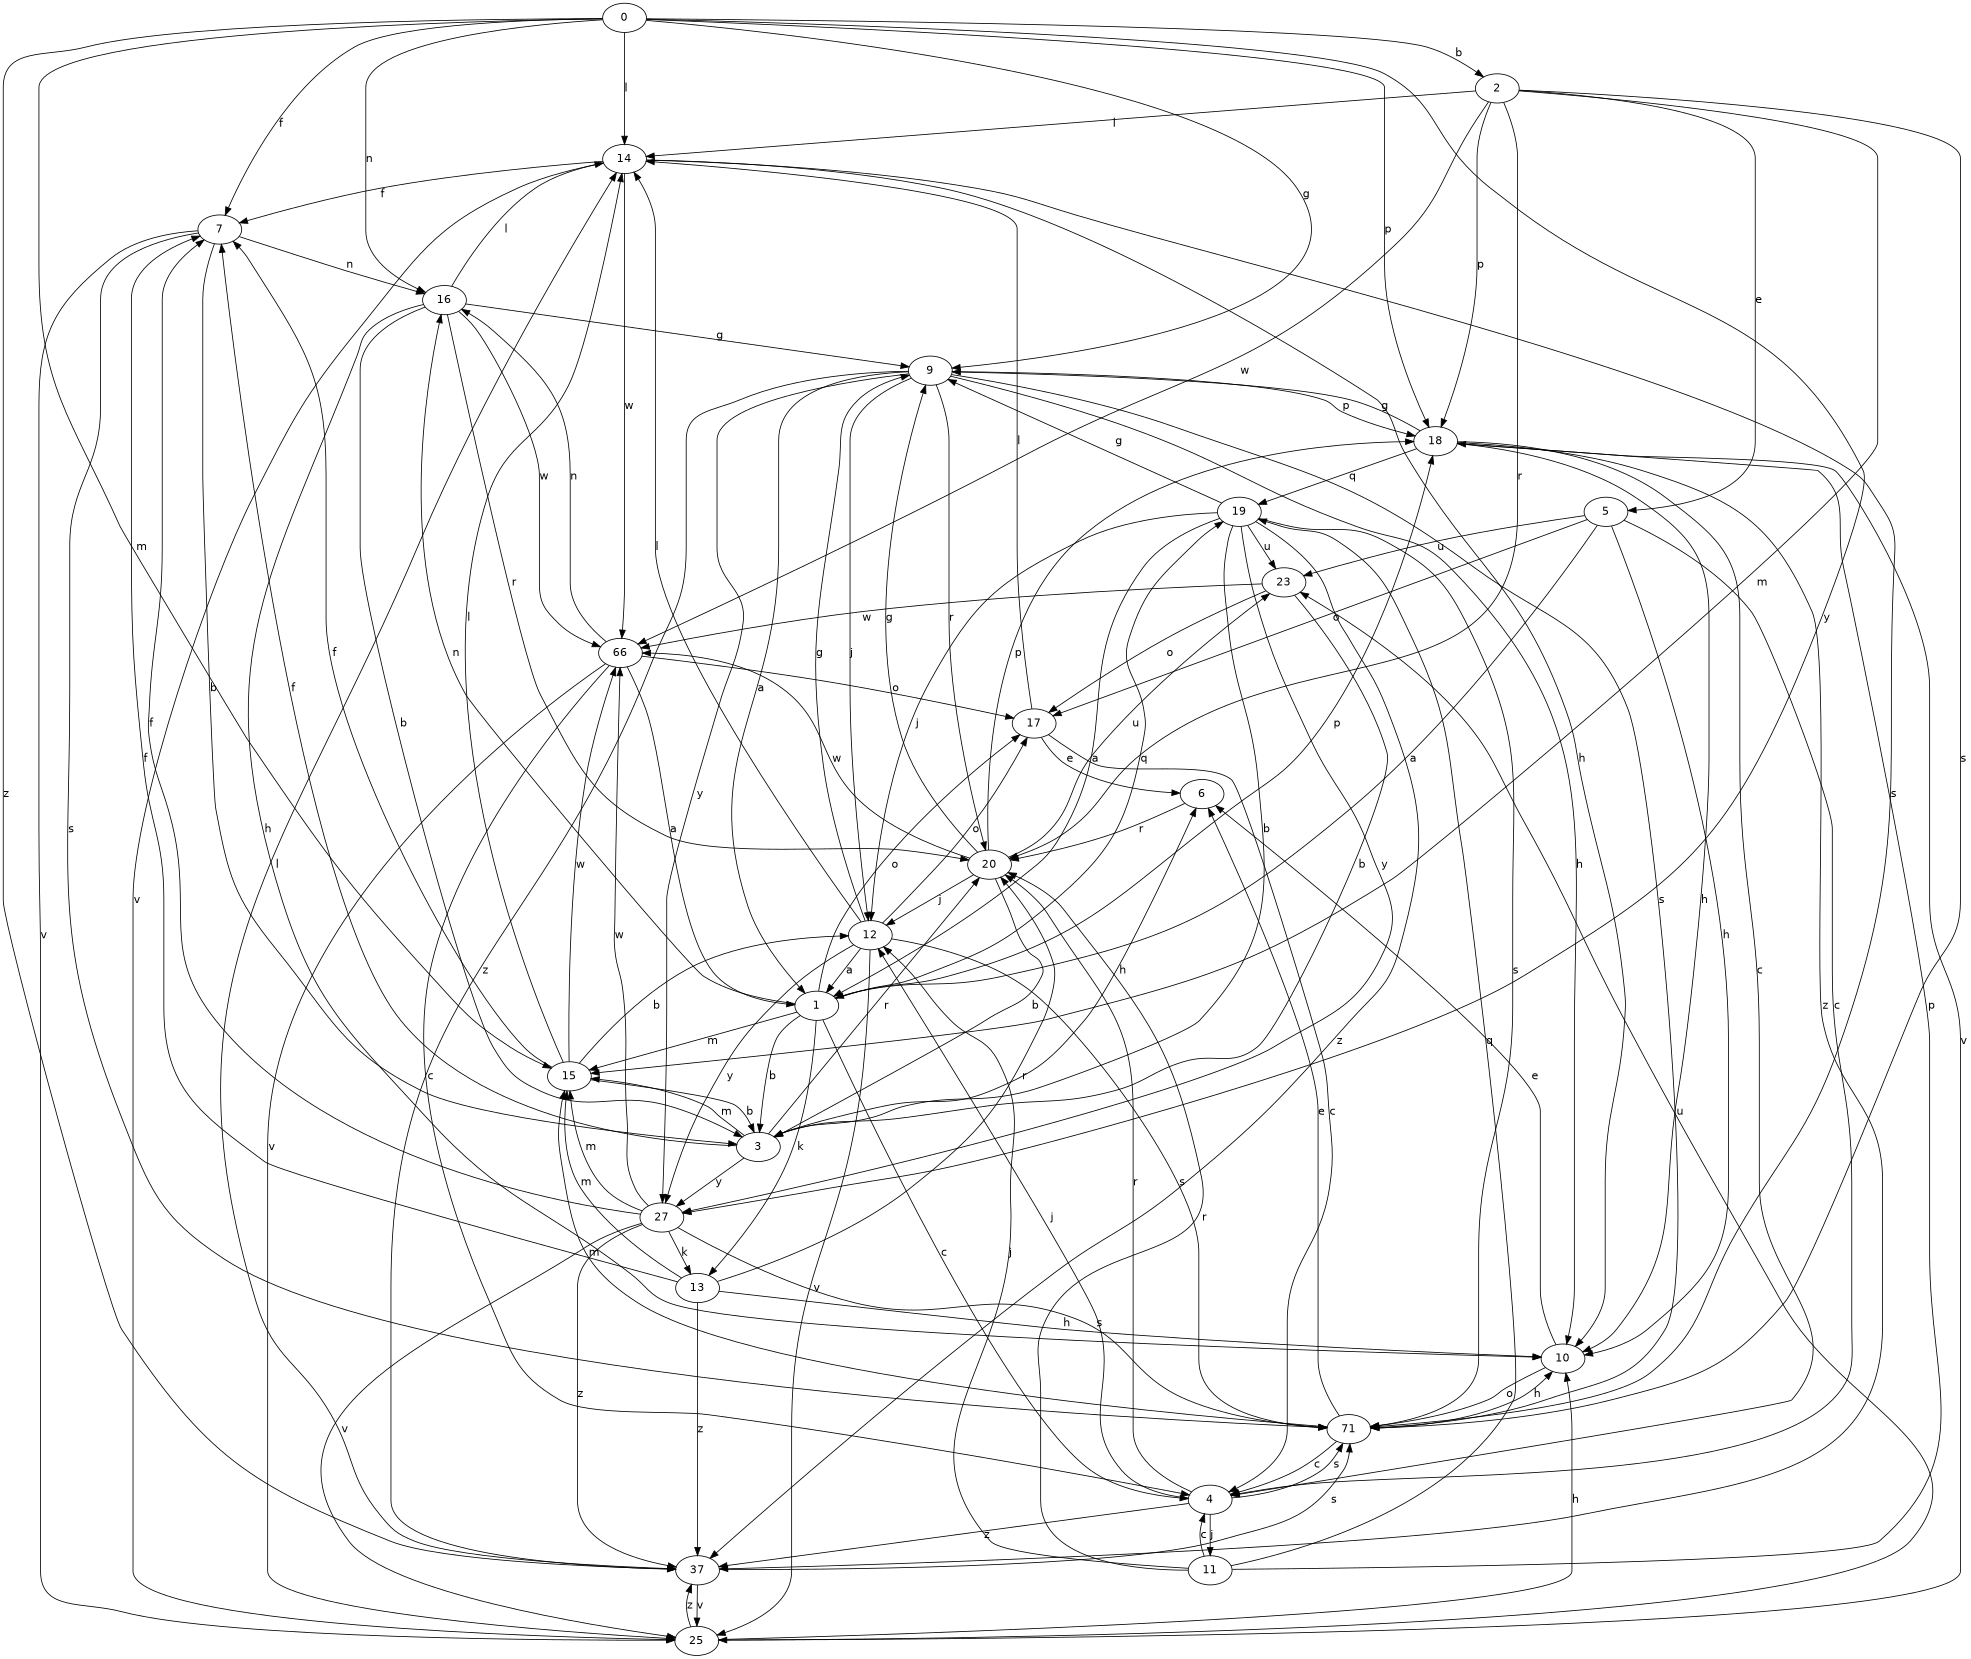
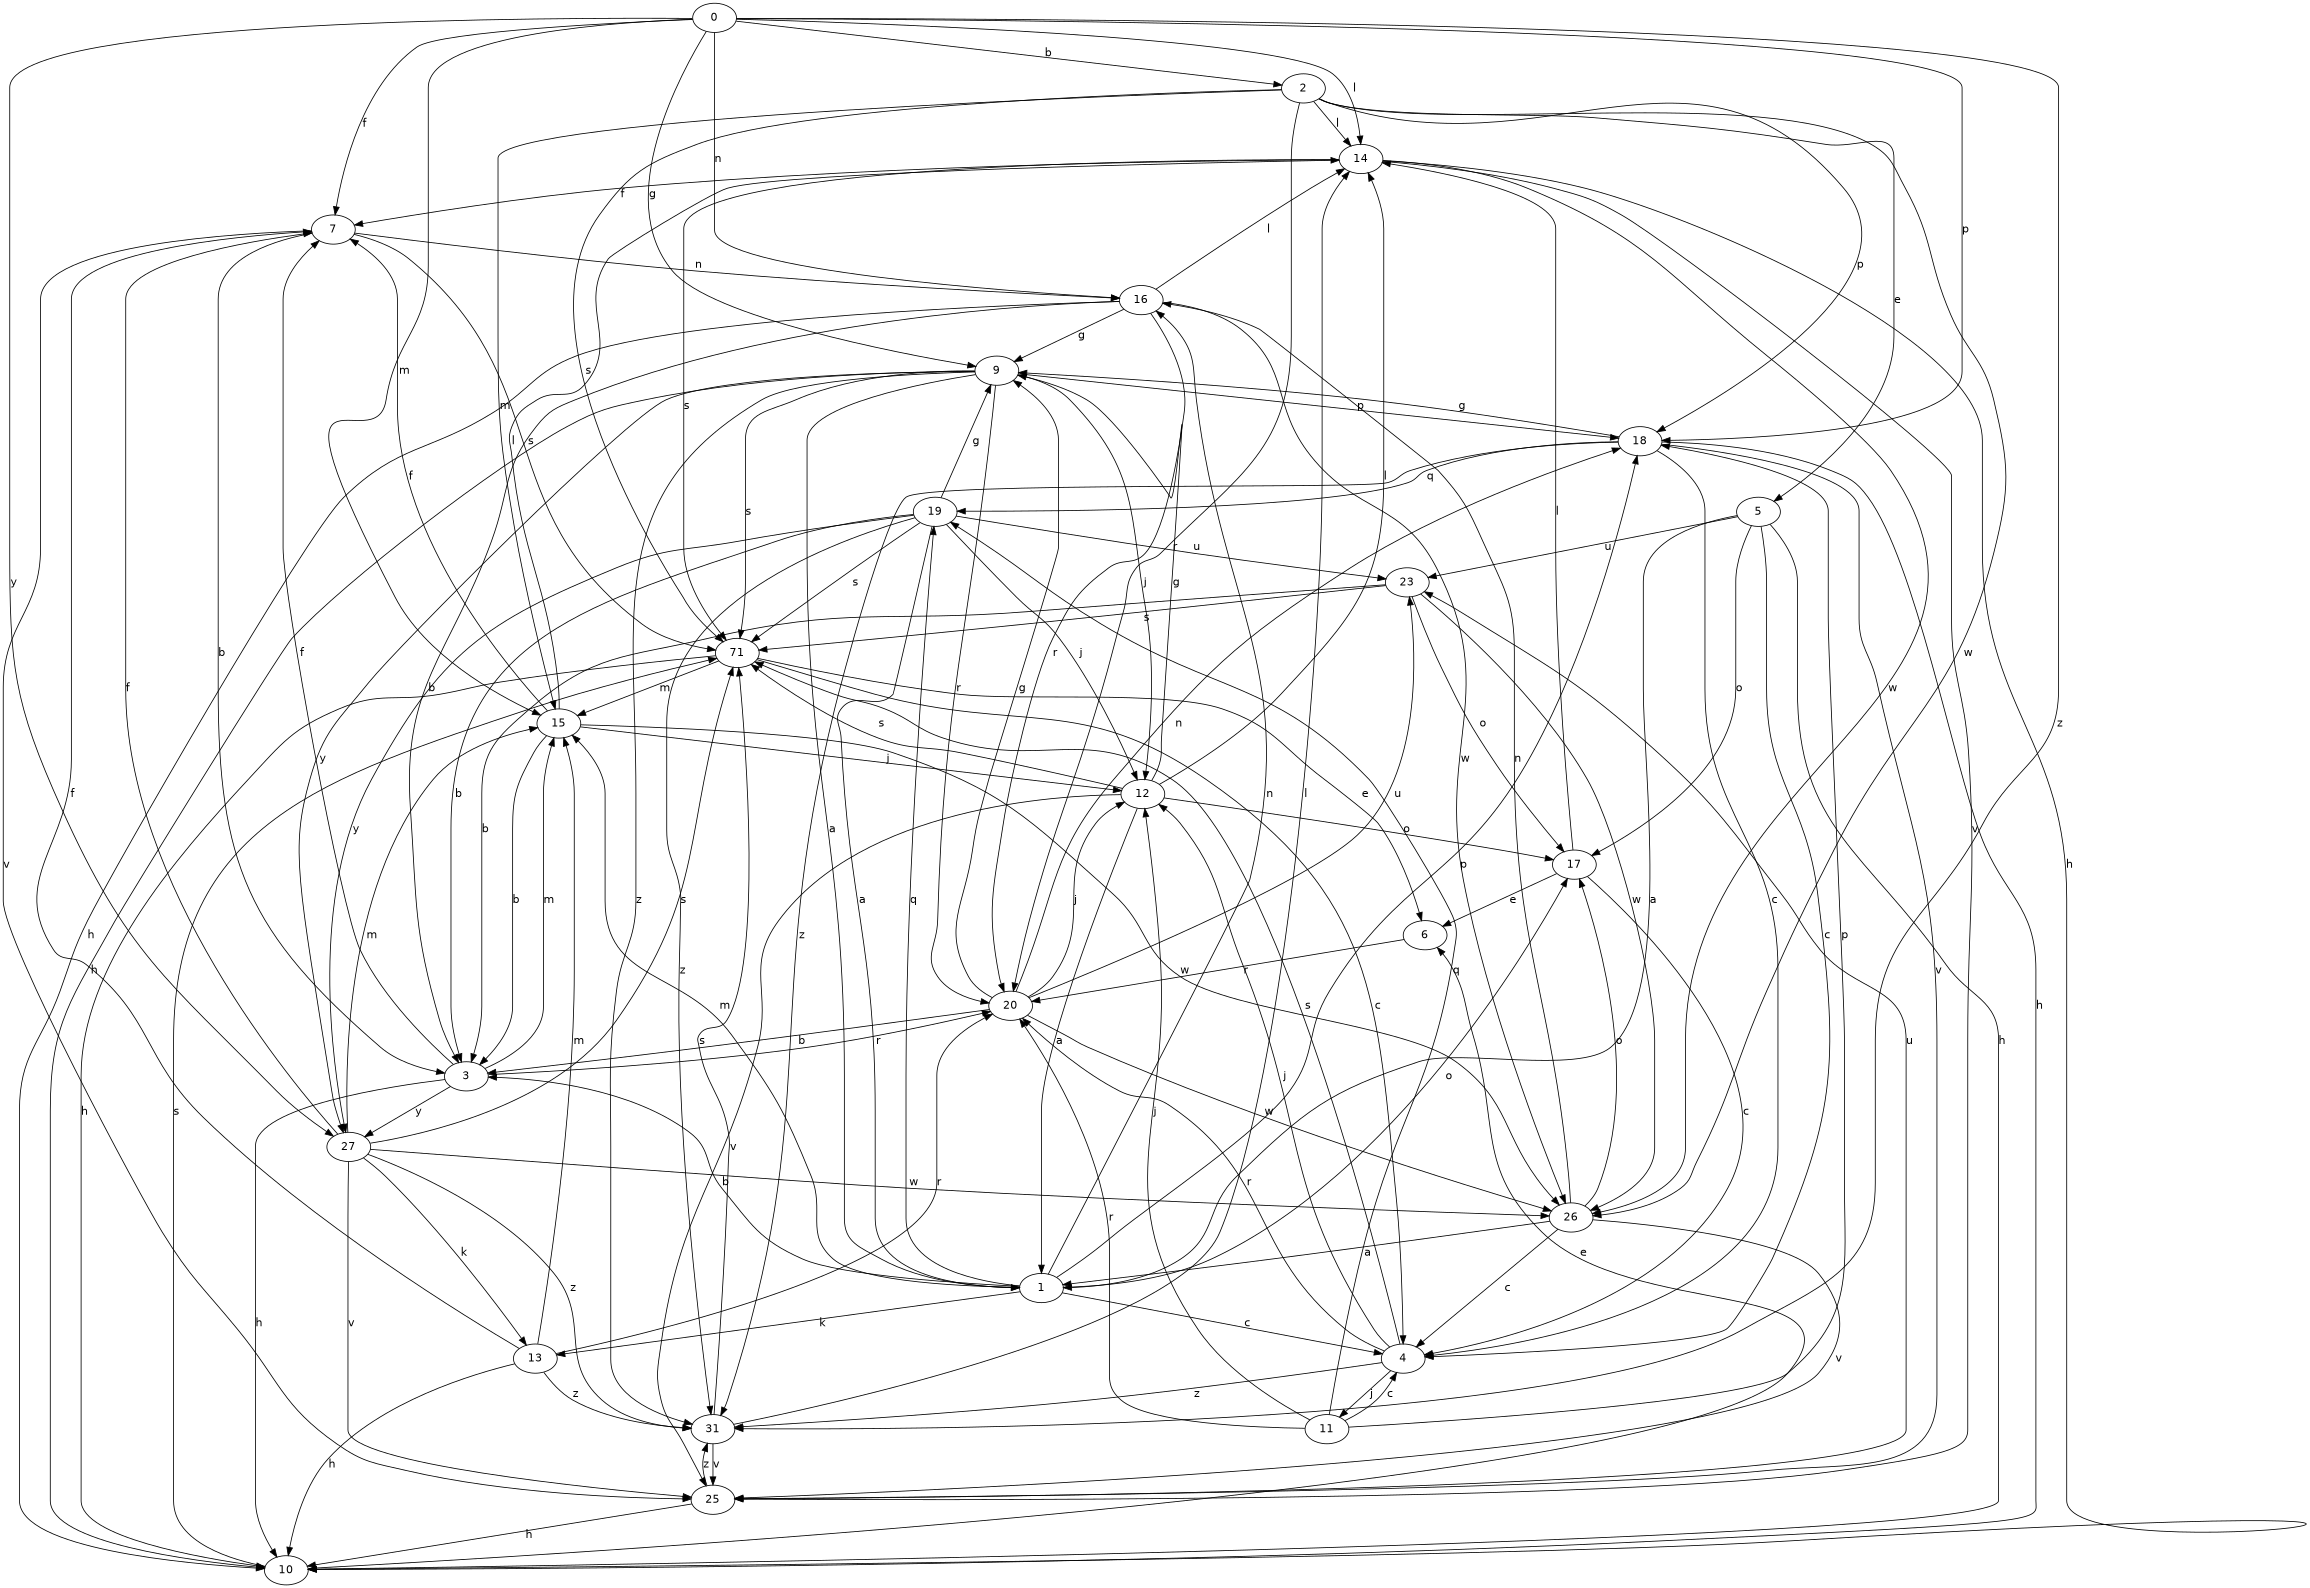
edge "23" -> "71": added, label "s"
node "66": label "66" -> "26"
edge "20" -> "18": label "p" -> "n"
edge "15" -> "12": label "b" -> "j"
edge "12" -> "27": removed, label "y"
edge "3" -> "6": now "3" -> "10"
edge "10" -> "71": label "o" -> "s"
node "37": label "37" -> "31"
